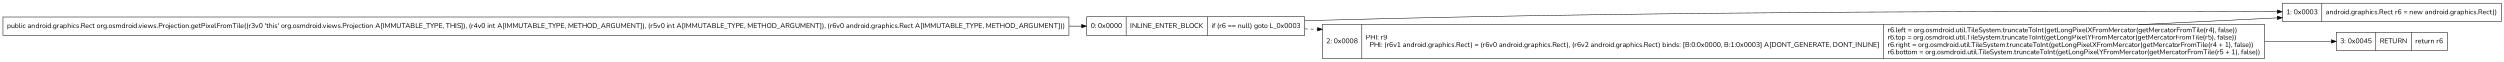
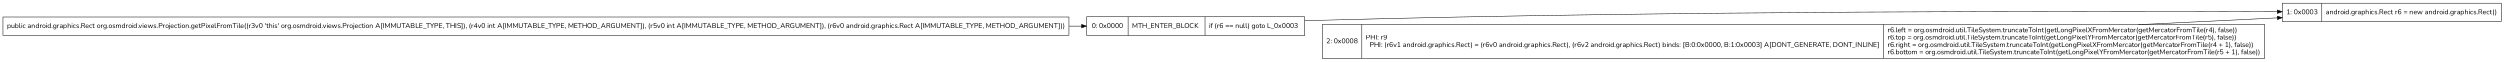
node "0: 0x0000": text "INLINE_ENTER_BLOCK" -> "MTH_ENTER_BLOCK"
edge "0: 0x0000" -> "2: 0x0008": removed
node "3: 0x0045": removed
